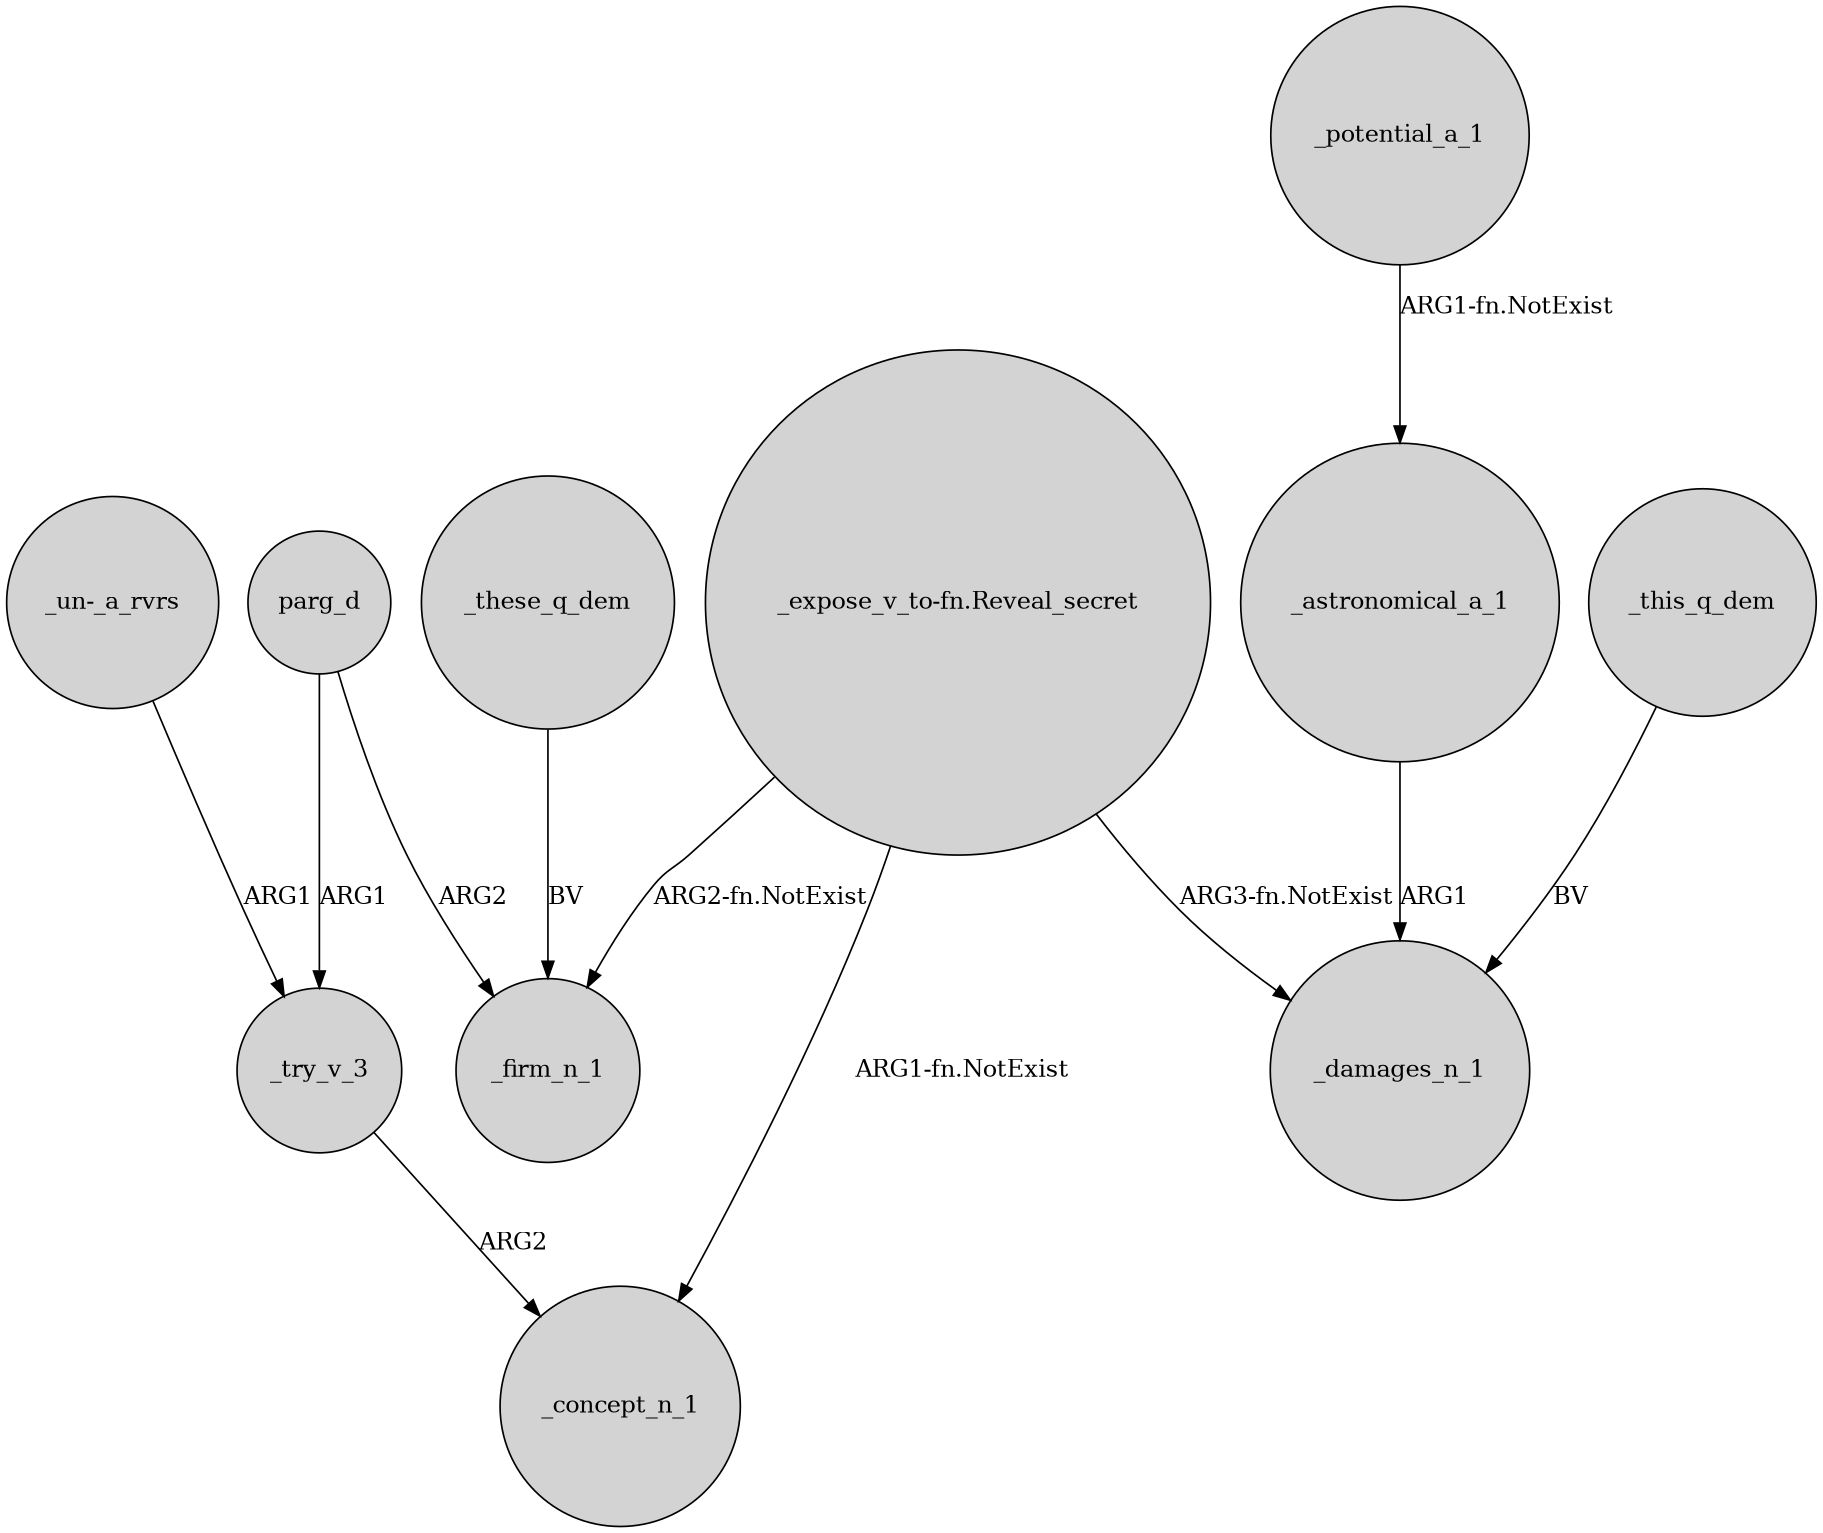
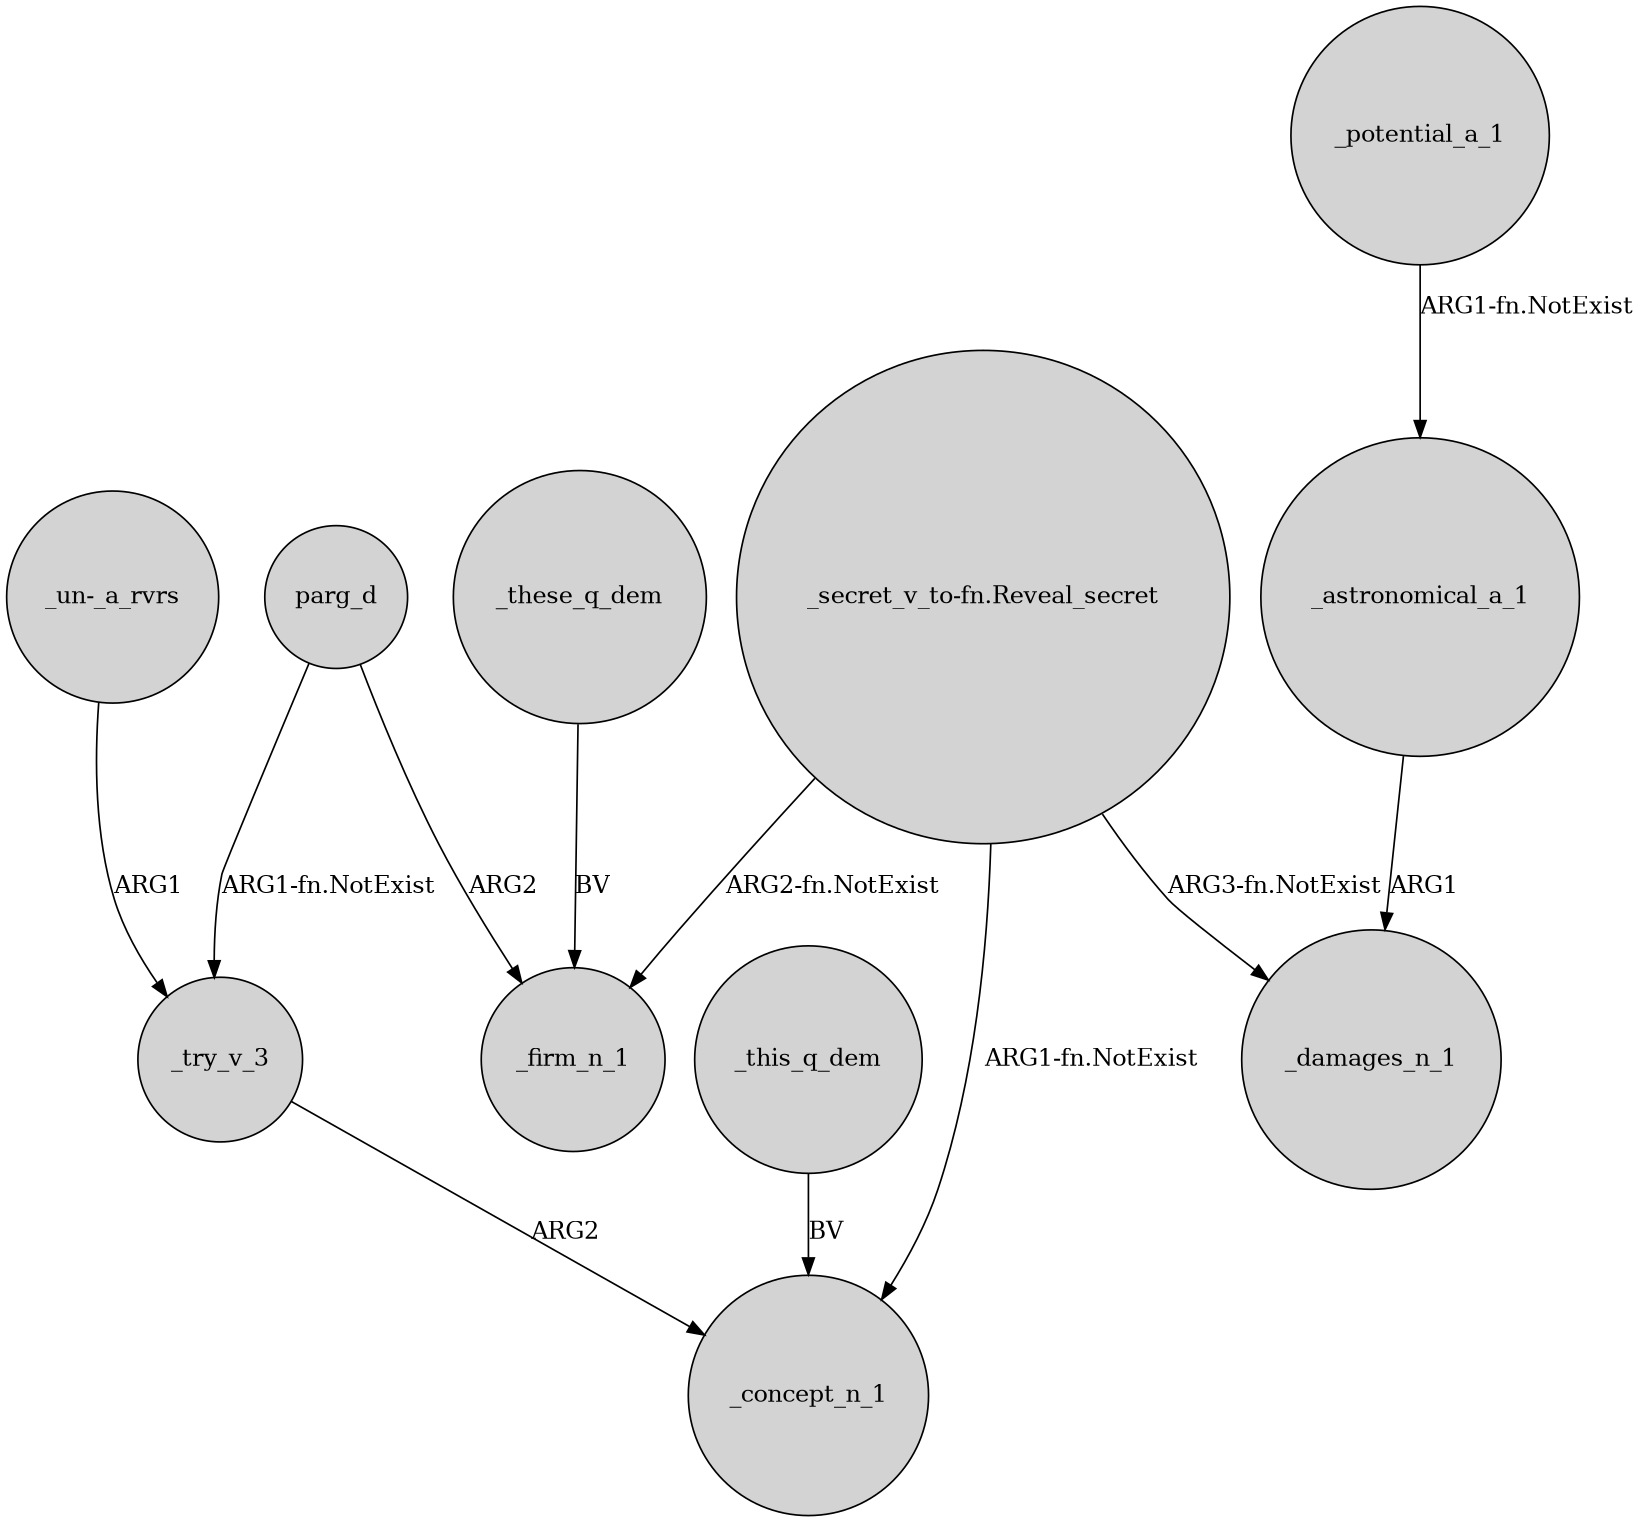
node "_expose_v_to-fn.Reveal_secret": label "_expose_v_to-fn.Reveal_secret" -> "_secret_v_to-fn.Reveal_secret"
edge "_this_q_dem" -> "_damages_n_1": now "_this_q_dem" -> "_concept_n_1"
edge "parg_d" -> "_try_v_3": label "ARG1" -> "ARG1-fn.NotExist"
